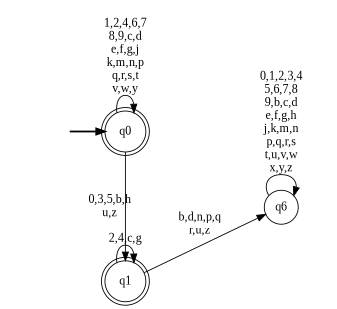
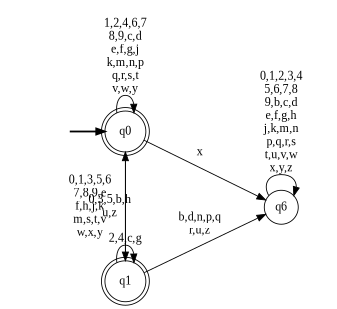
edge "q0" -> "q6": added, label "x"
edge "q1" -> "q0": added, label "0,1,3,5,6 7,8,9,e f,h,j,k m,s,t,v w,x,y"
